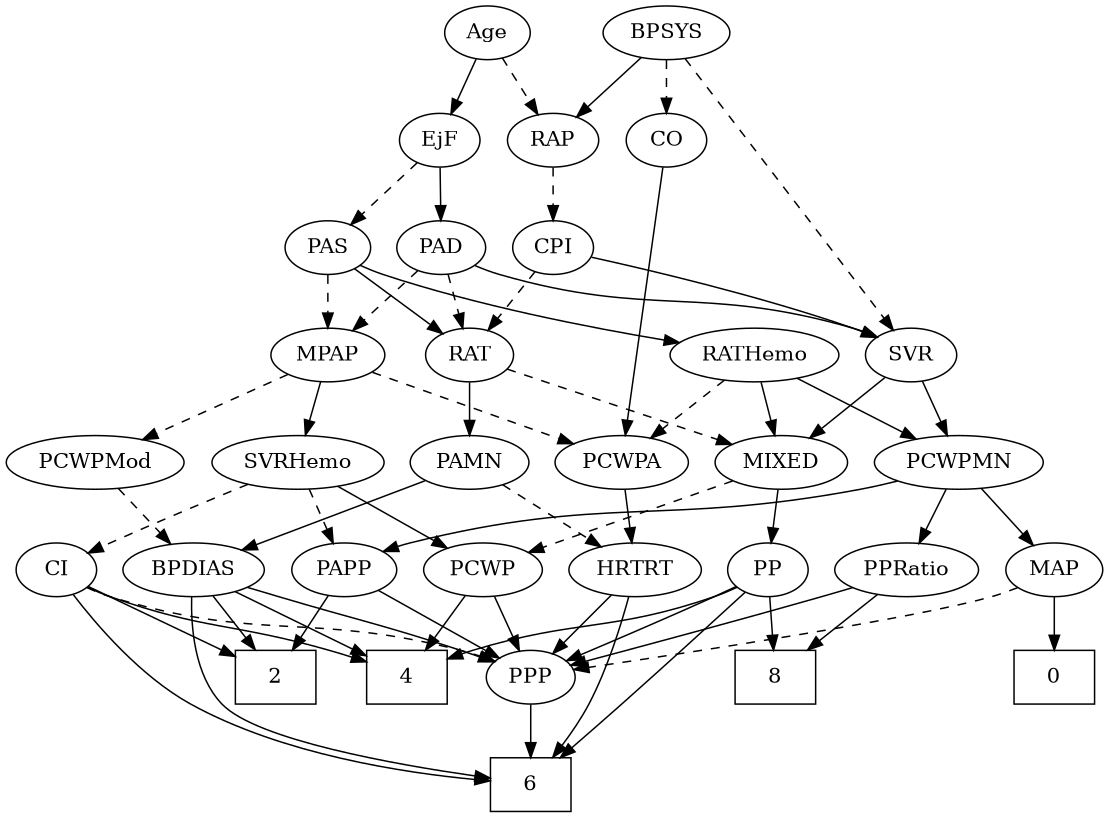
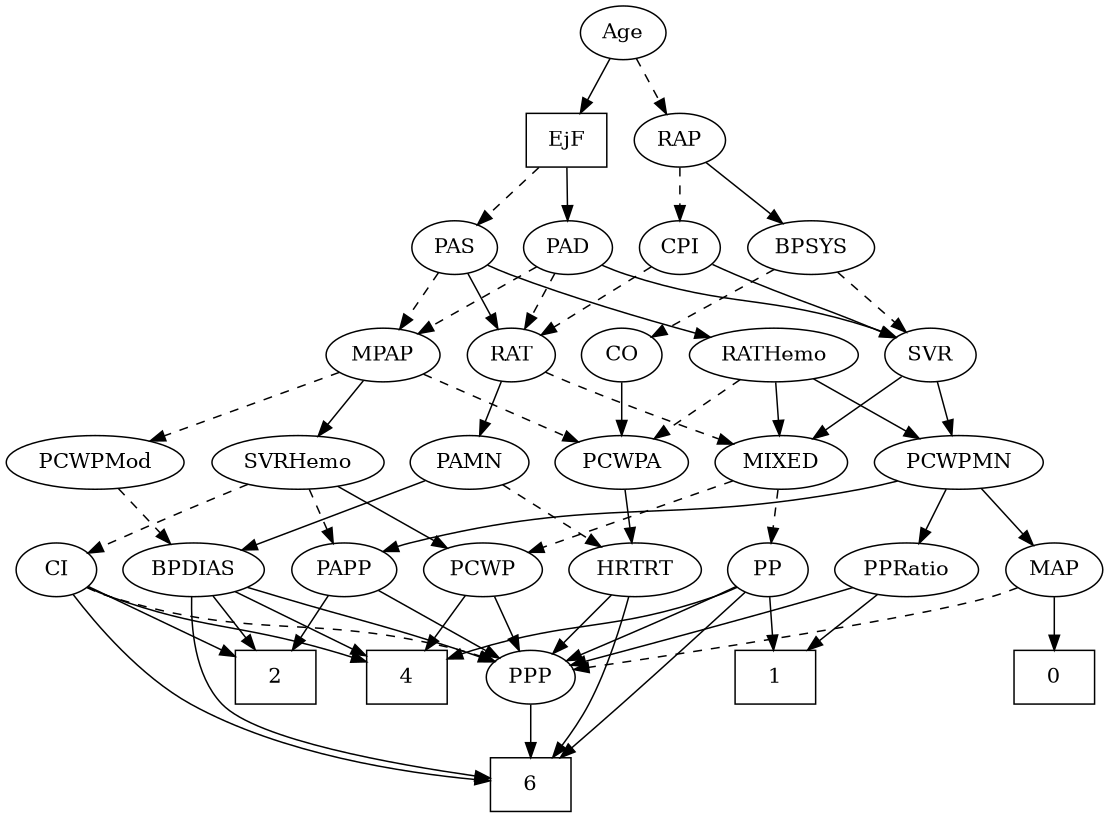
edge "BPSYS" -> "RAP": reversed
node "EjF": shape ellipse -> box
edge "MIXED" -> "PP": style solid -> dashed
node "8": label "8" -> "1"
